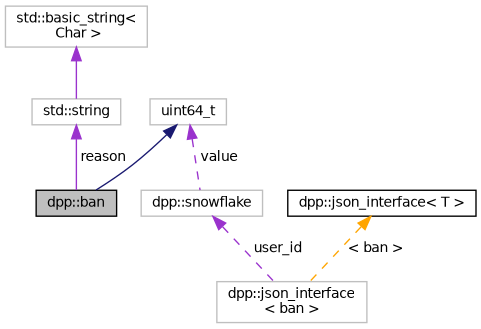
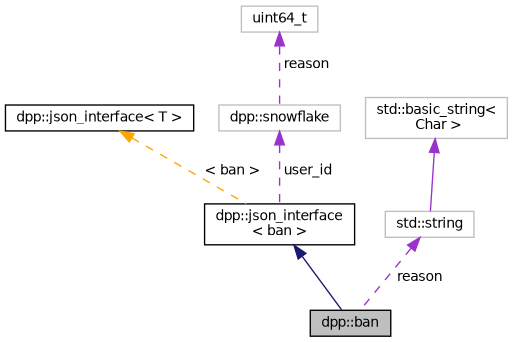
edge "dpp::snowflake" -> "uint64_t": label " value" -> " reason"
edge "dpp::ban" -> "uint64_t": now "dpp::ban" -> "dpp::json_interface < ban >"
edge "dpp::ban" -> "std::string": style solid -> dashed
node "dpp::json_interface < ban >": color grey75 -> black
